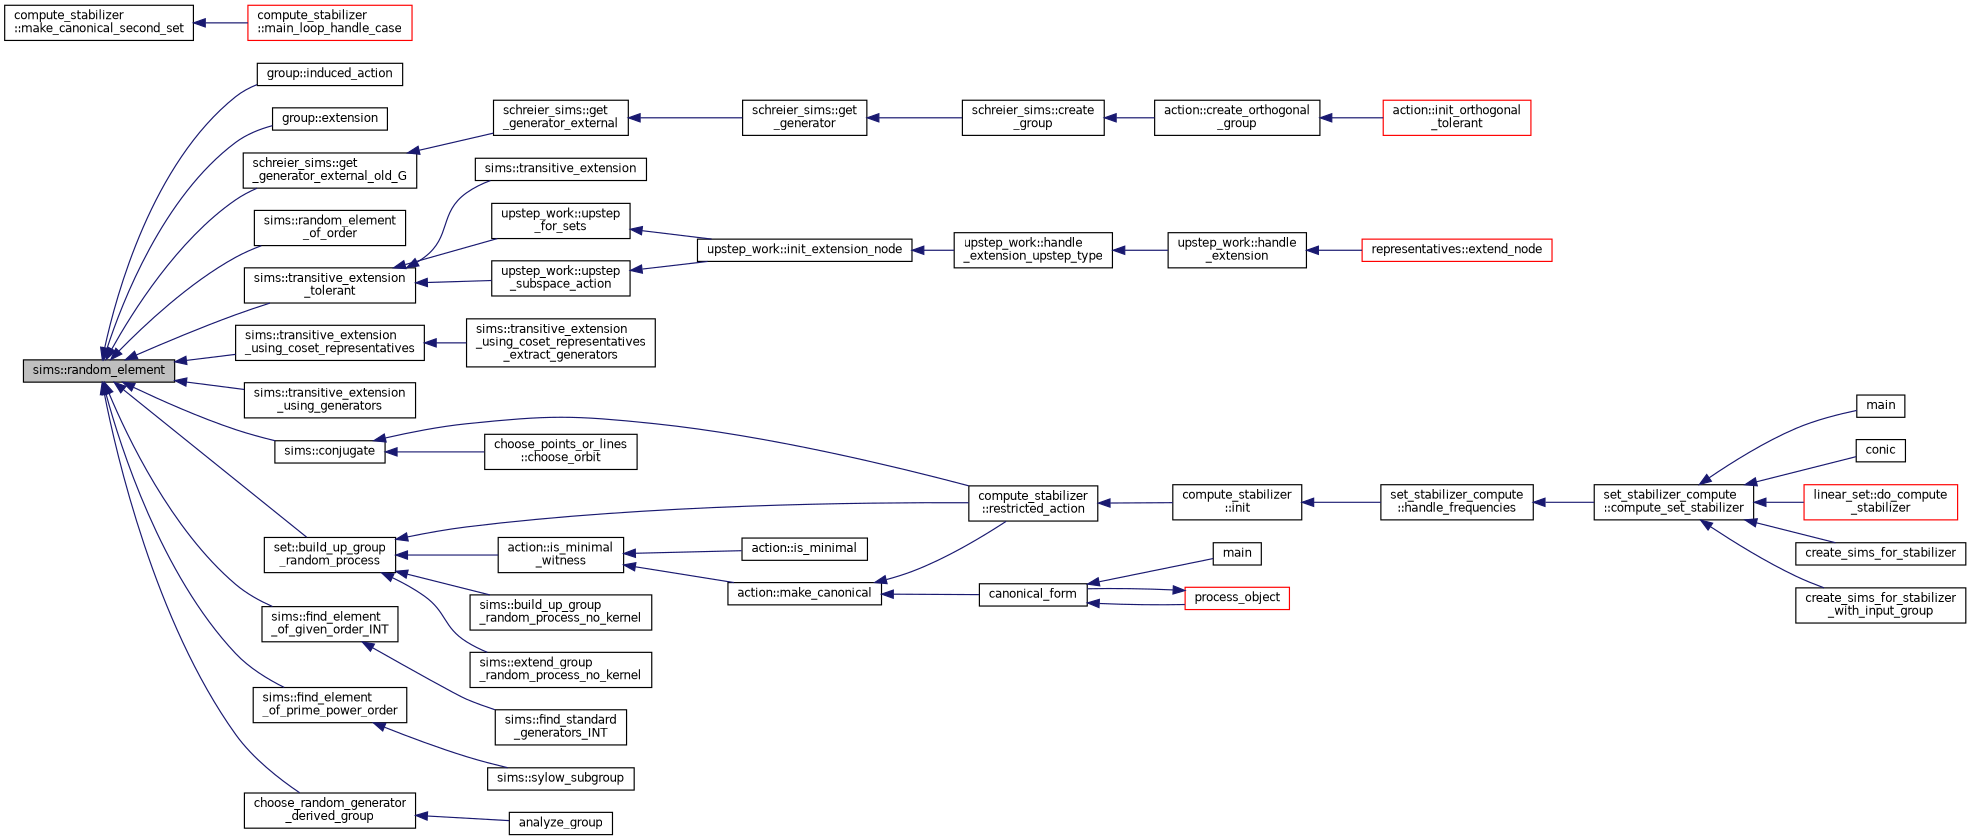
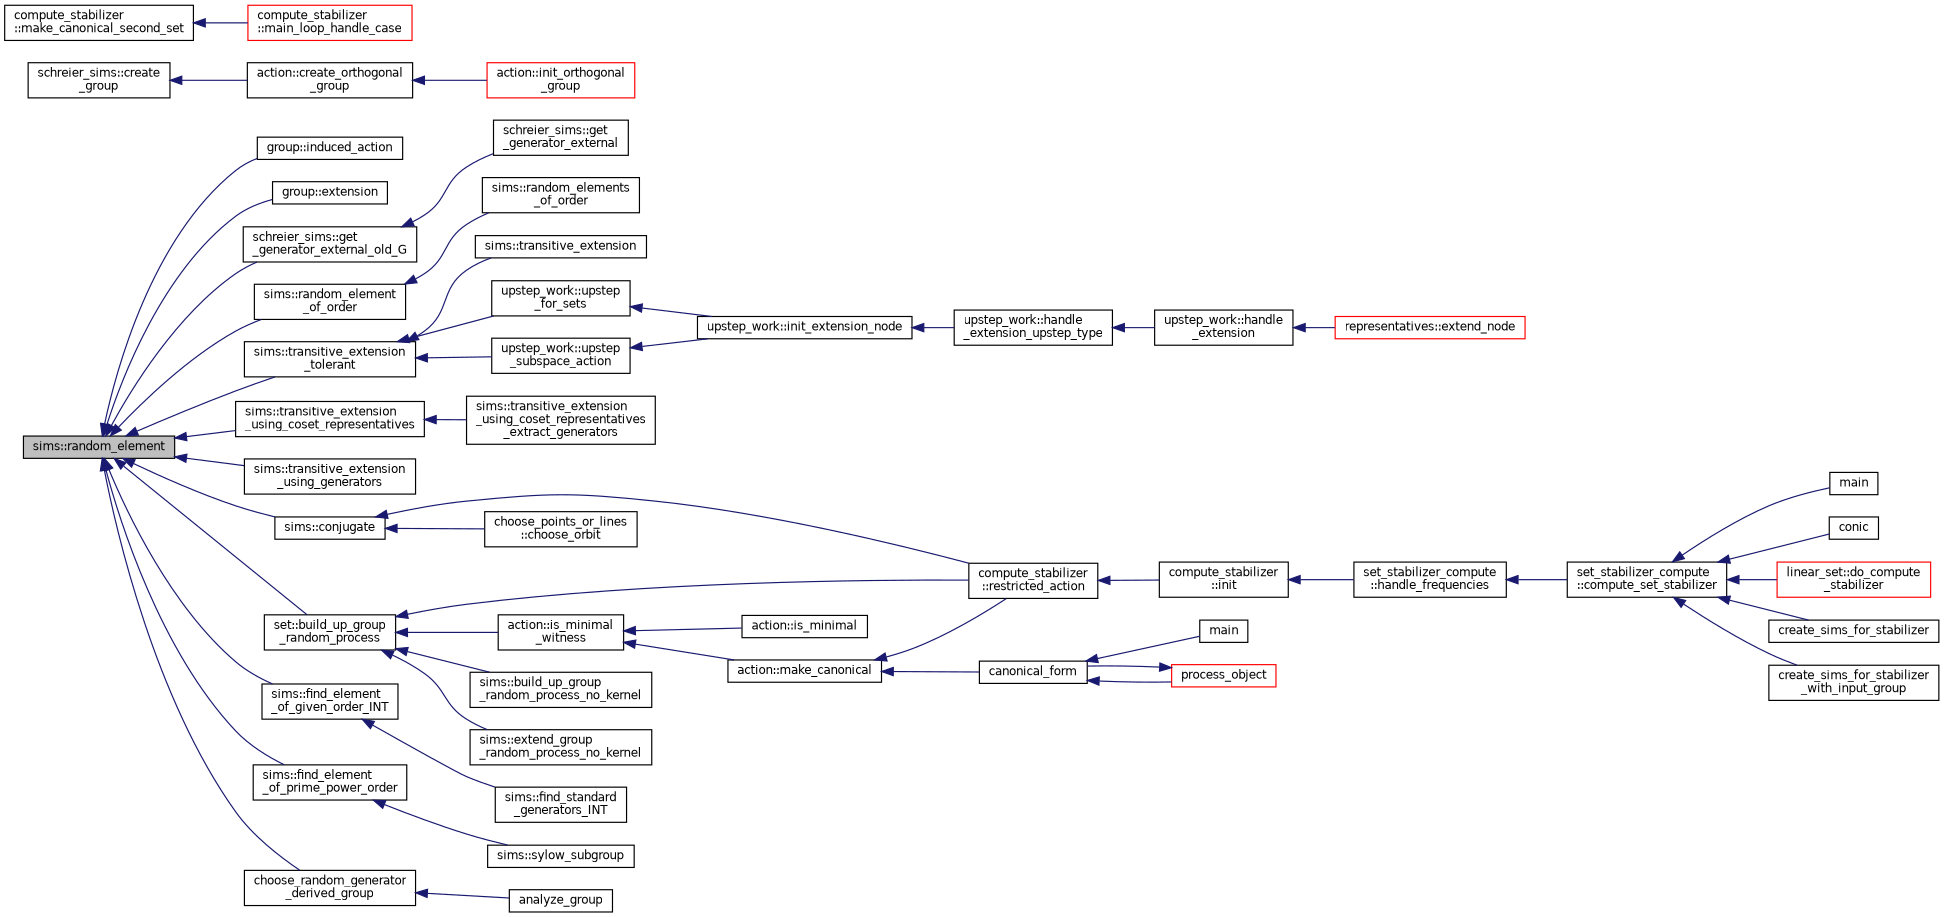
node "schreier_sims::get _generator": removed
node "action::init_orthogonal _tolerant": label "action::init_orthogonal _tolerant" -> "action::init_orthogonal _group"
node "sims::random_elements _of_order": added
